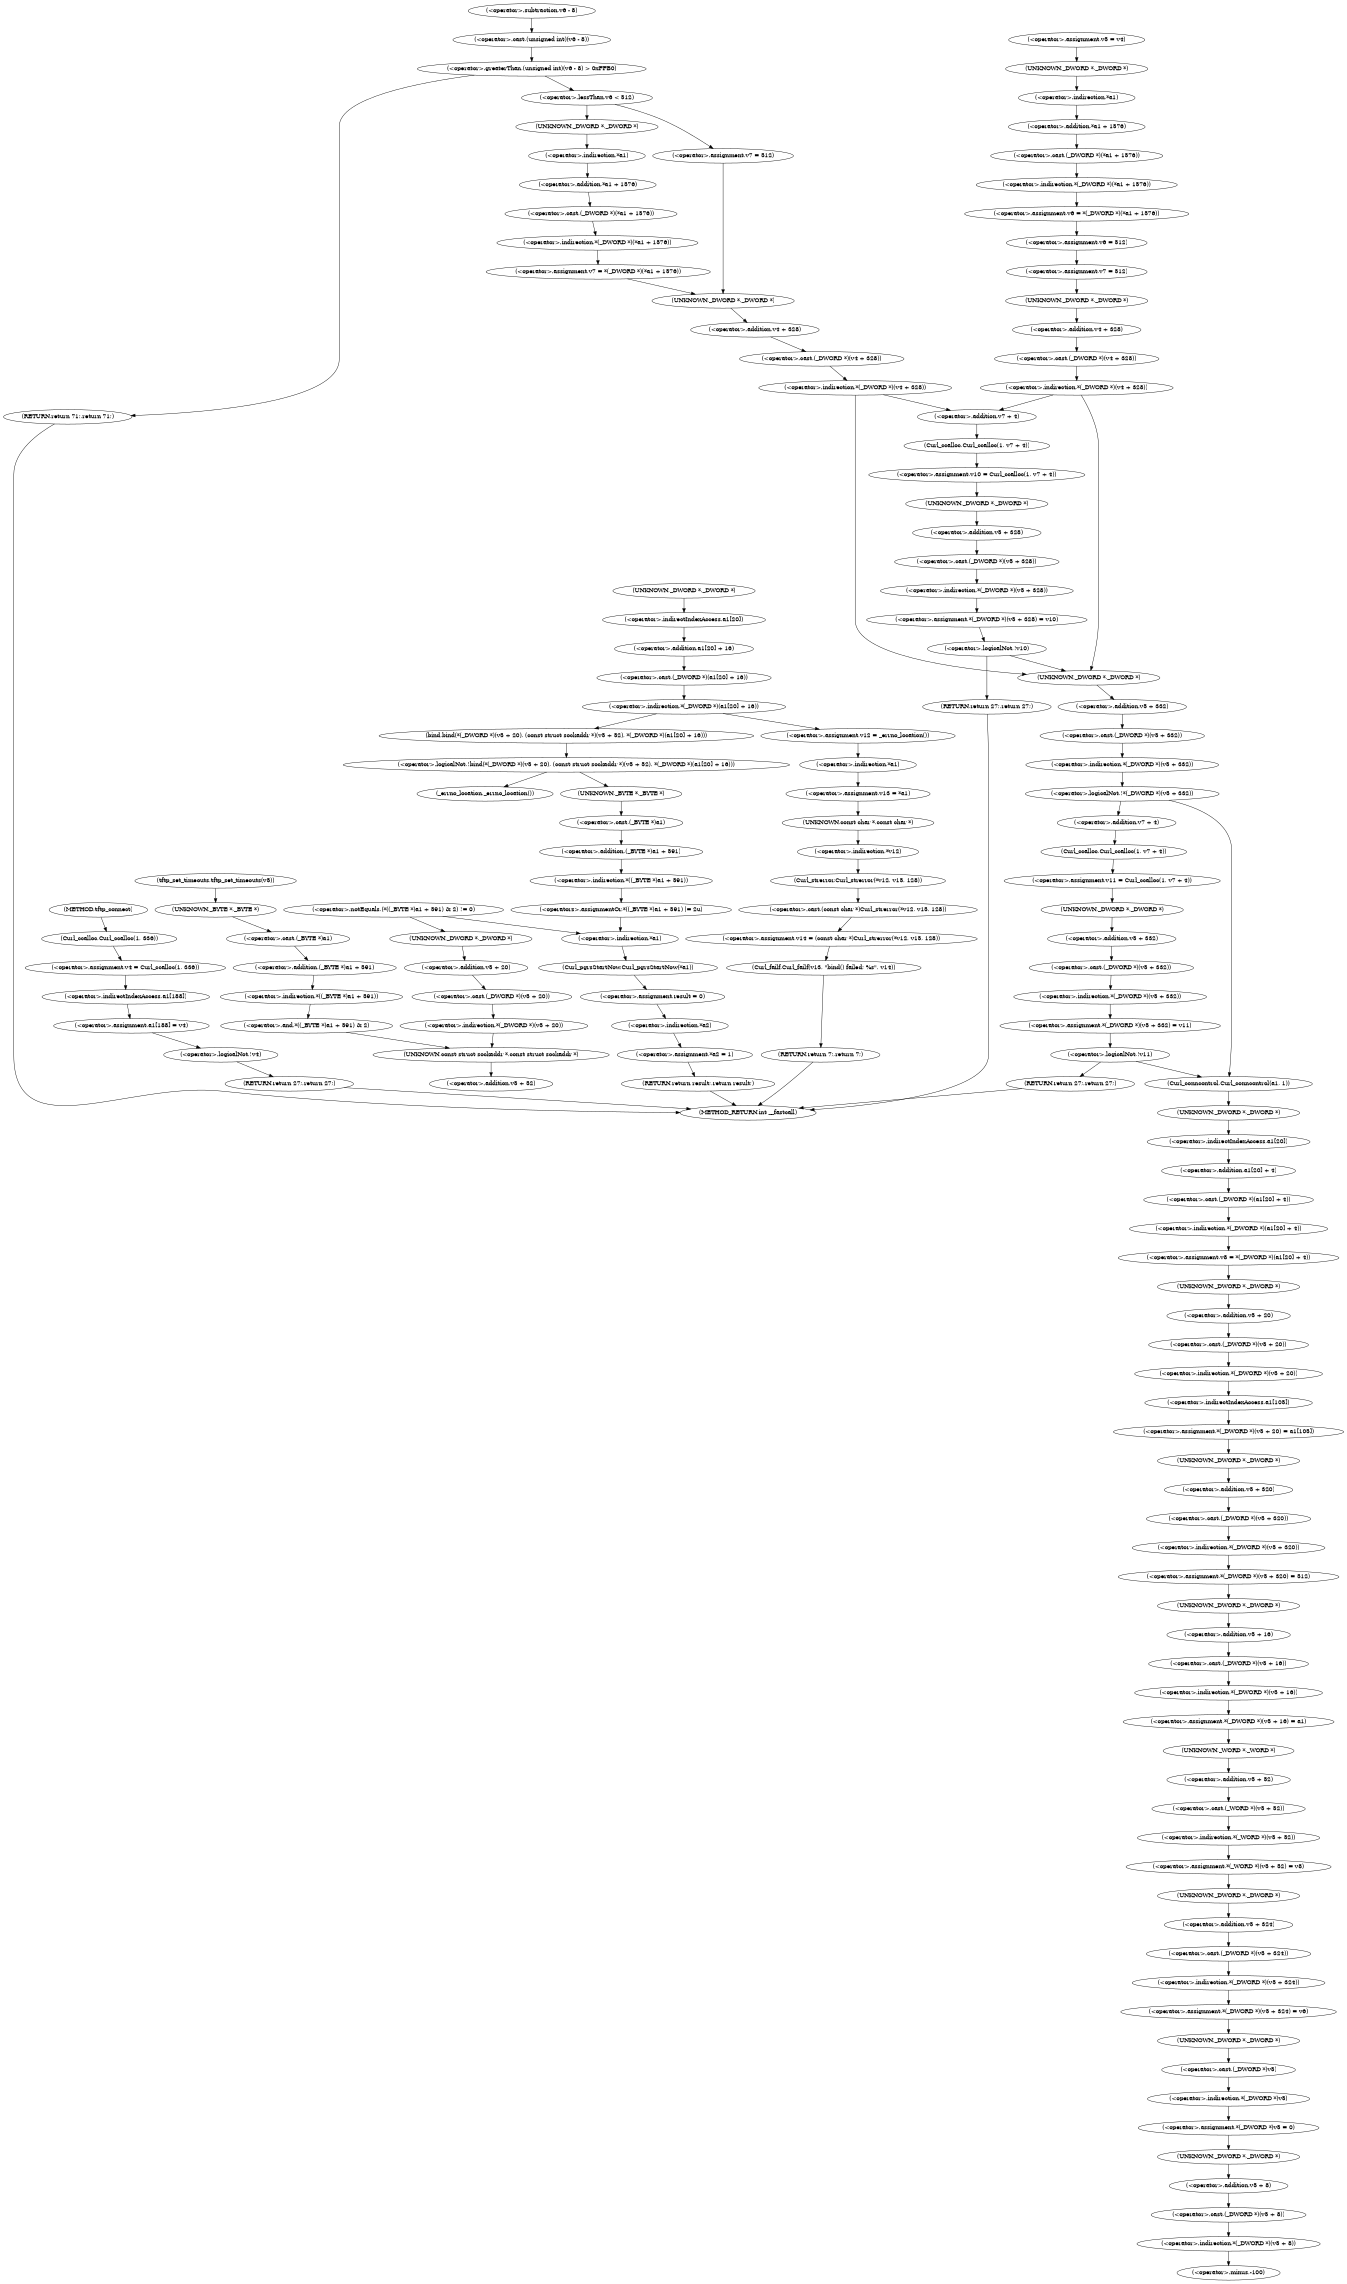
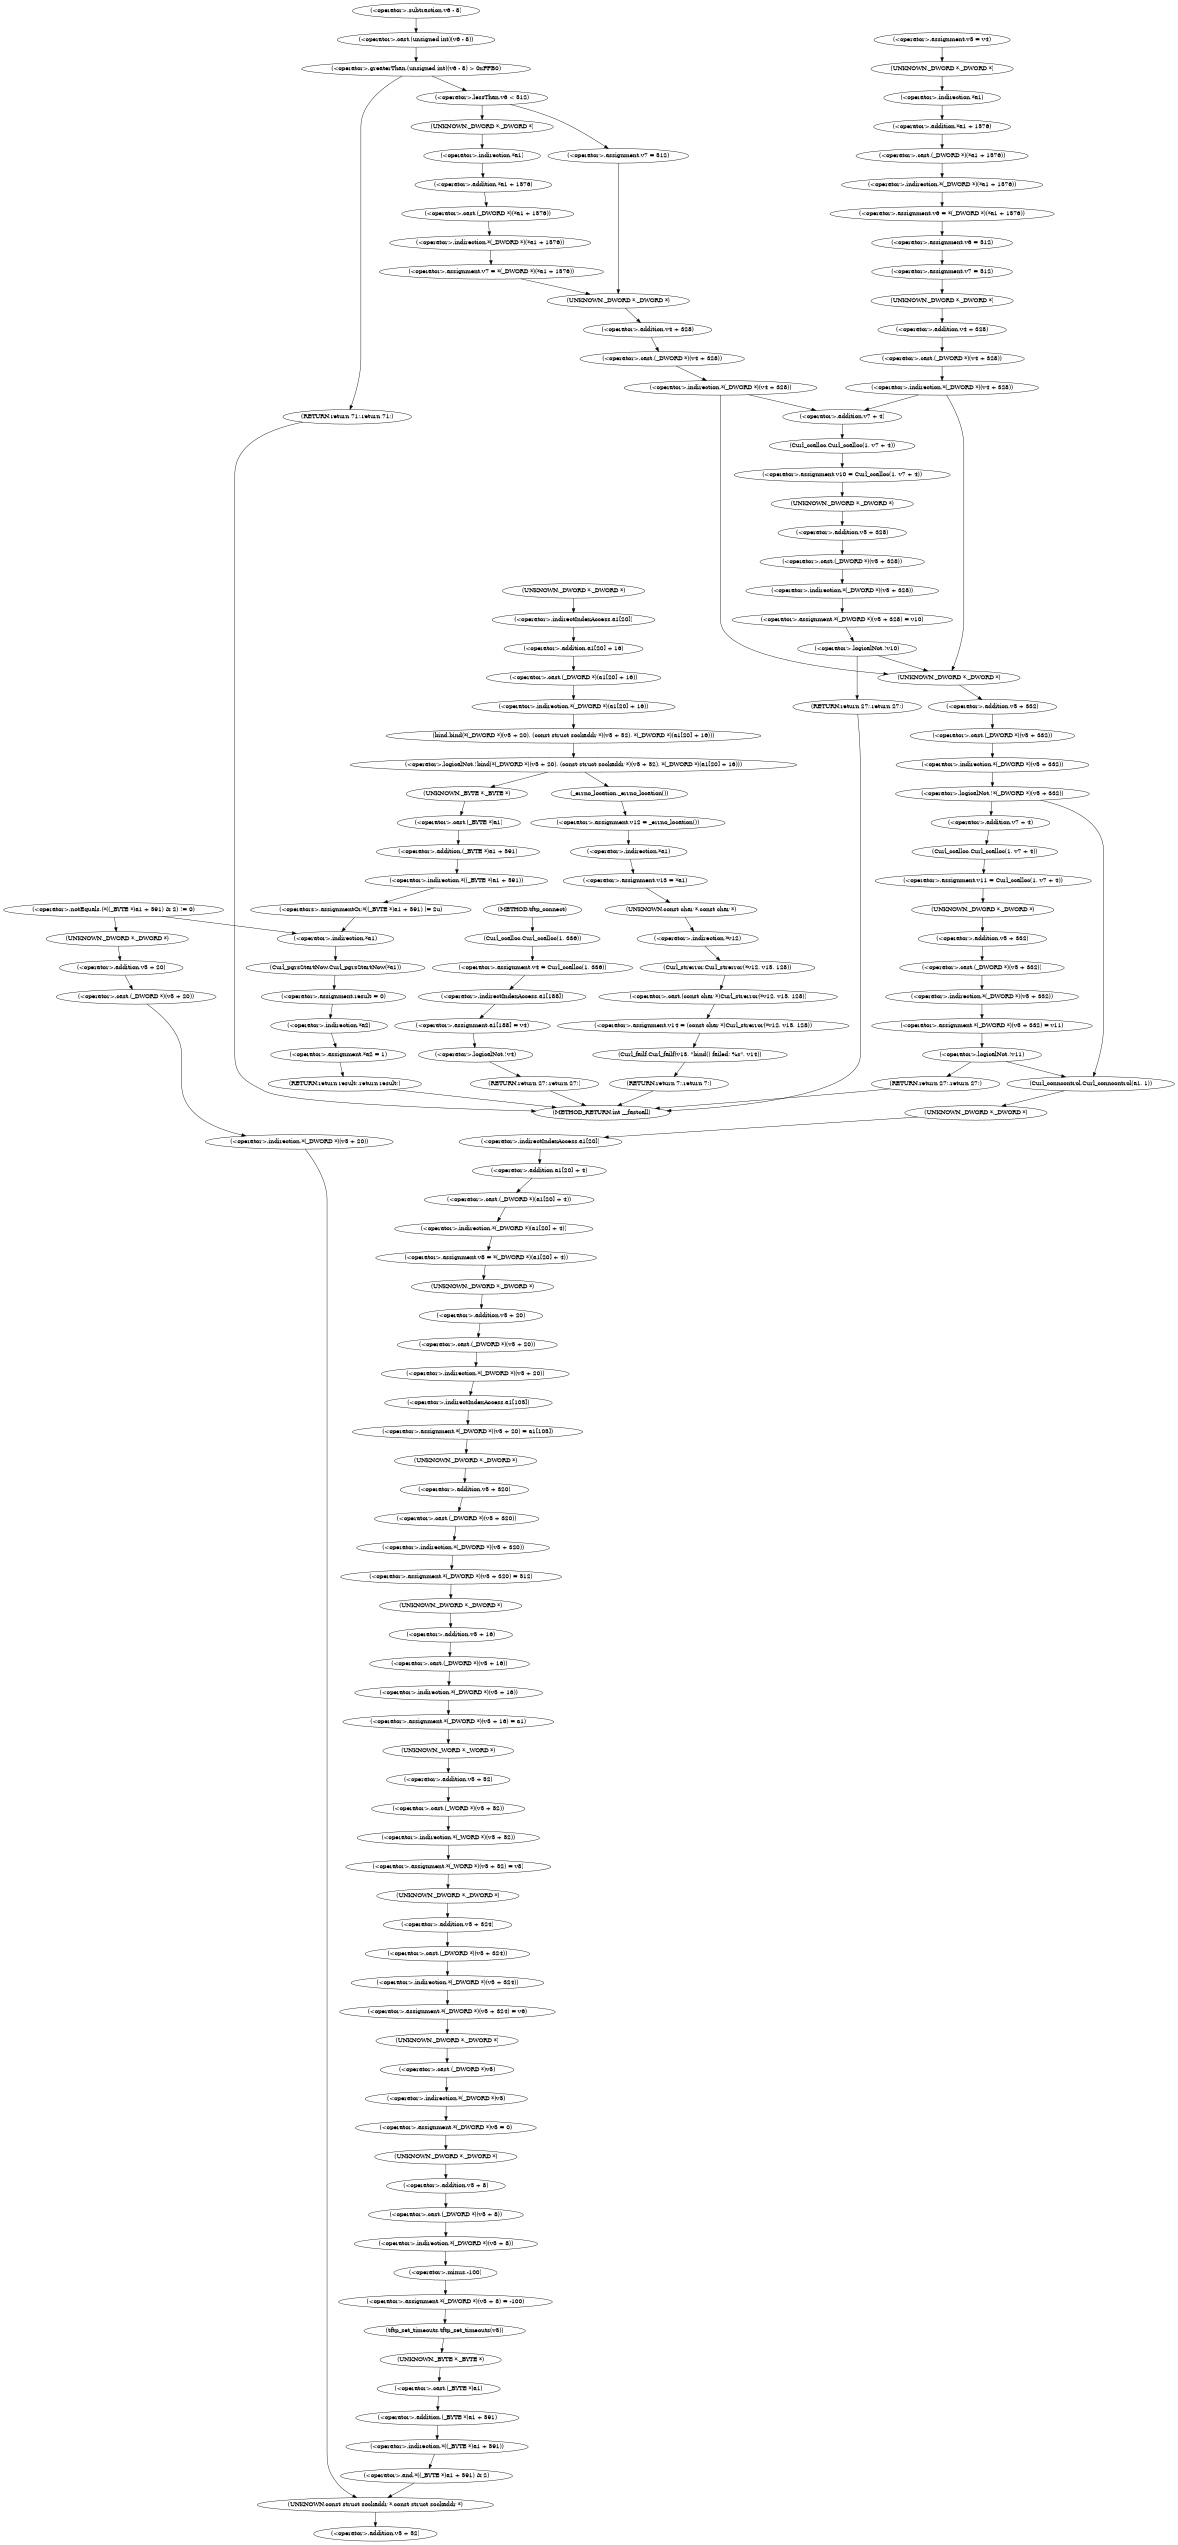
edge "(<operator>.indirection,*(_DWORD *)(a1[20] + 16))" -> "(<operator>.assignment,v12 = _errno_location())": now "(_errno_location,_errno_location())" -> "(<operator>.assignment,v12 = _errno_location())"
node "(<operator>.assignment,*(_DWORD *)(v5 + 8) = -100)": added
